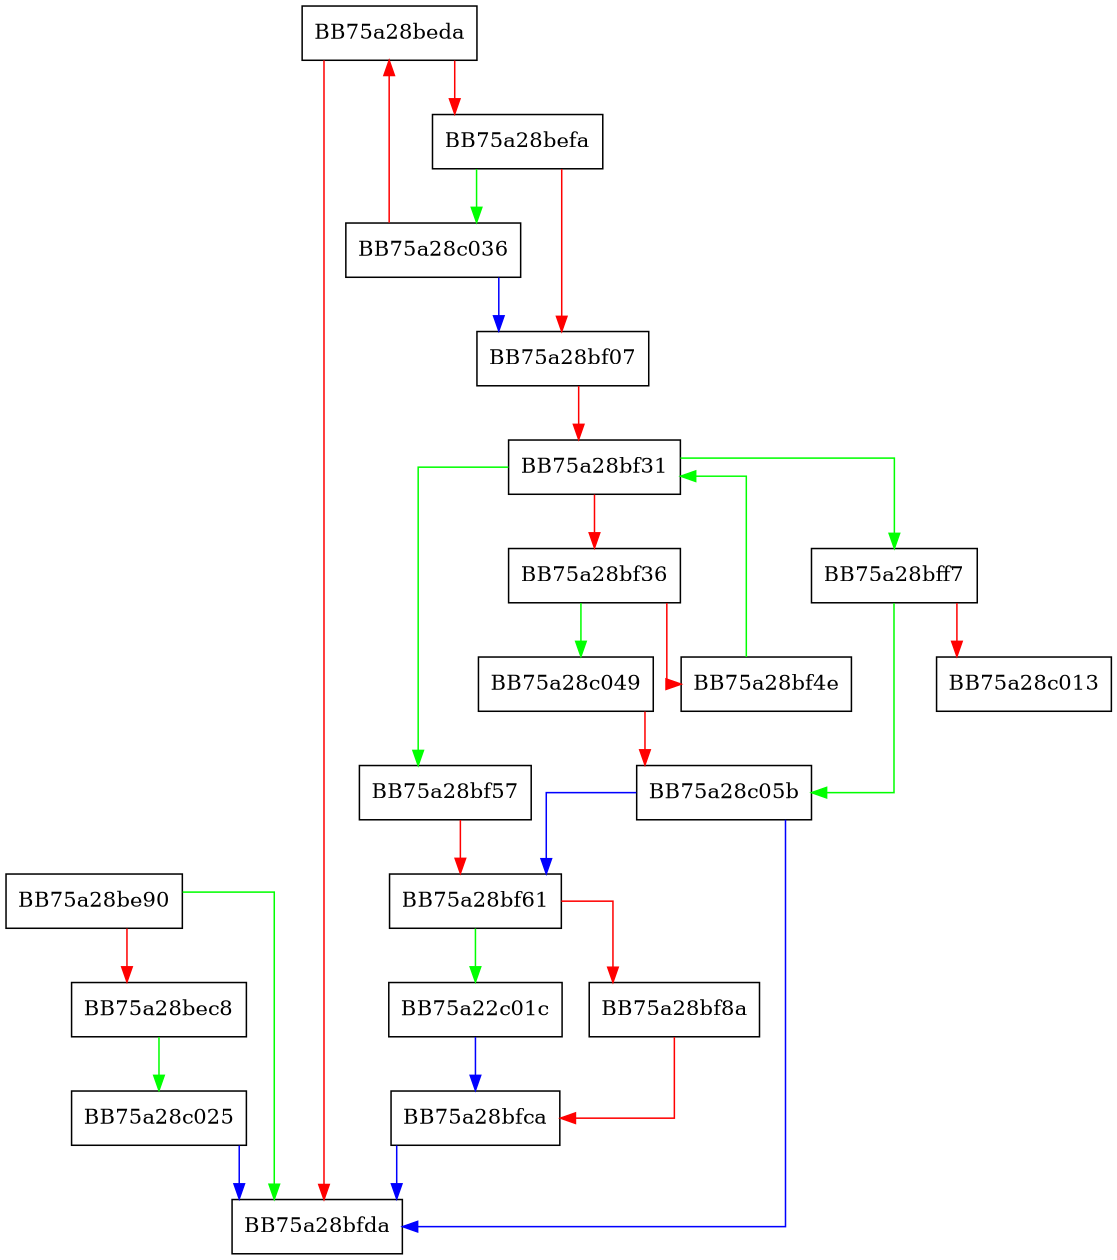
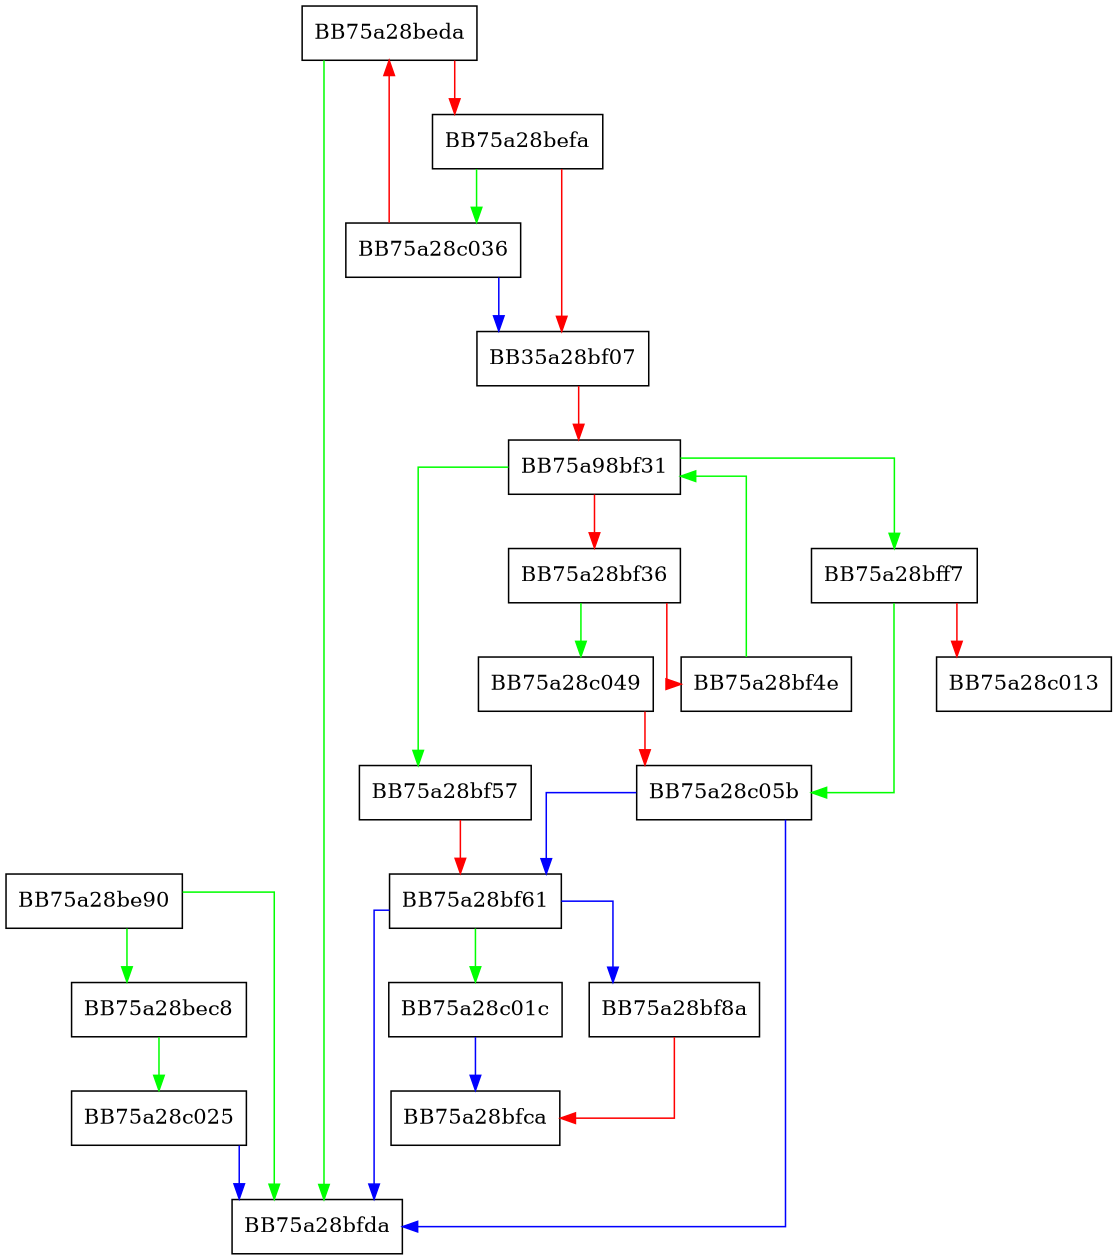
node "BB75a28bf07": label "BB75a28bf07" -> "BB35a28bf07"
node "BB75a28bf31": label "BB75a28bf31" -> "BB75a98bf31"
edge "BB75a28beda" -> "BB75a28bfda": color red -> green
edge "BB75a28bf61" -> "BB75a28bf8a": color red -> blue
edge "BB75a28be90" -> "BB75a28bec8": color red -> green
node "BB75a22c01c": label "BB75a22c01c" -> "BB75a28c01c"
edge "BB75a28bfca" -> "BB75a28bfda": now "BB75a28bf61" -> "BB75a28bfda"
